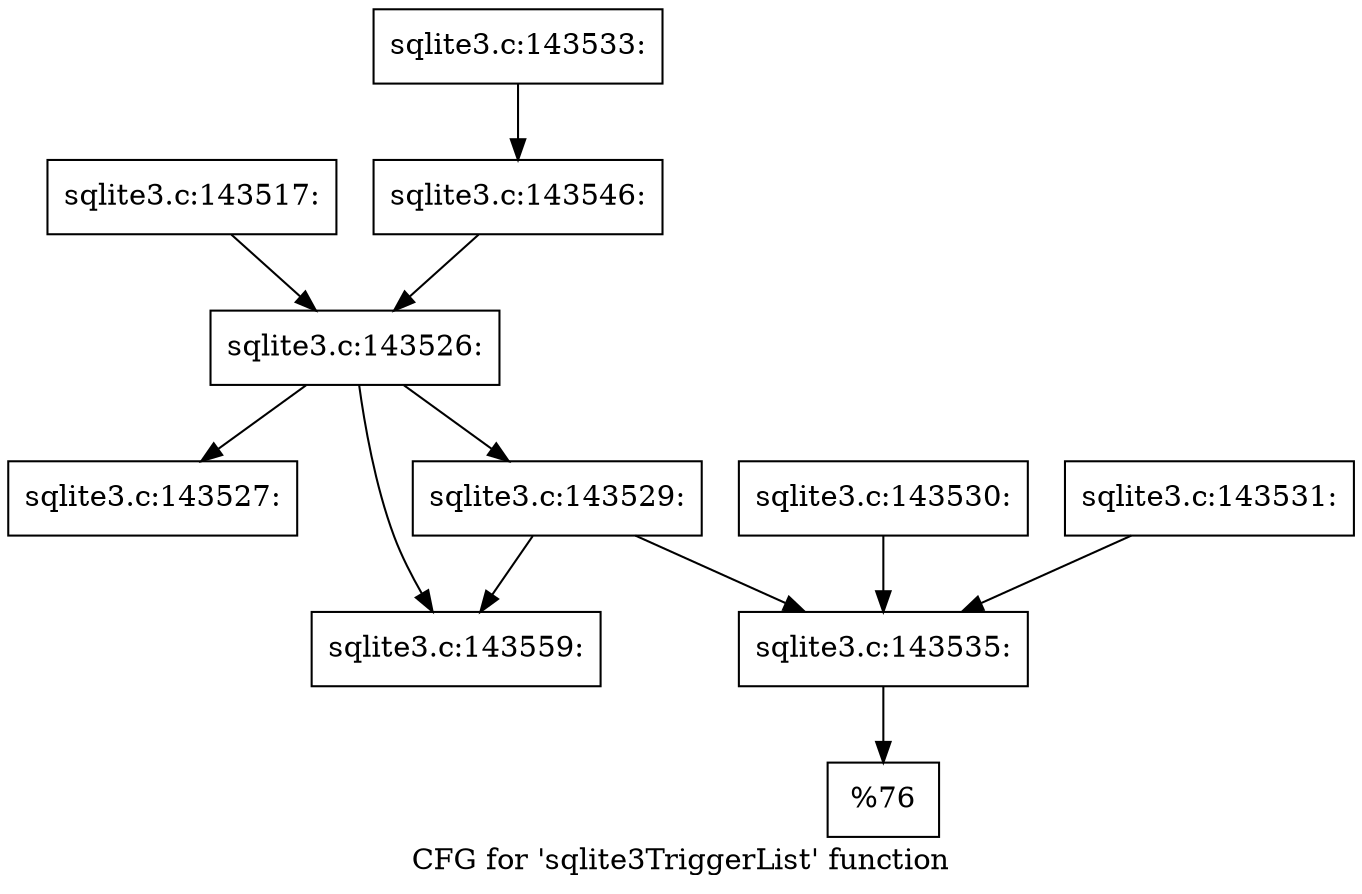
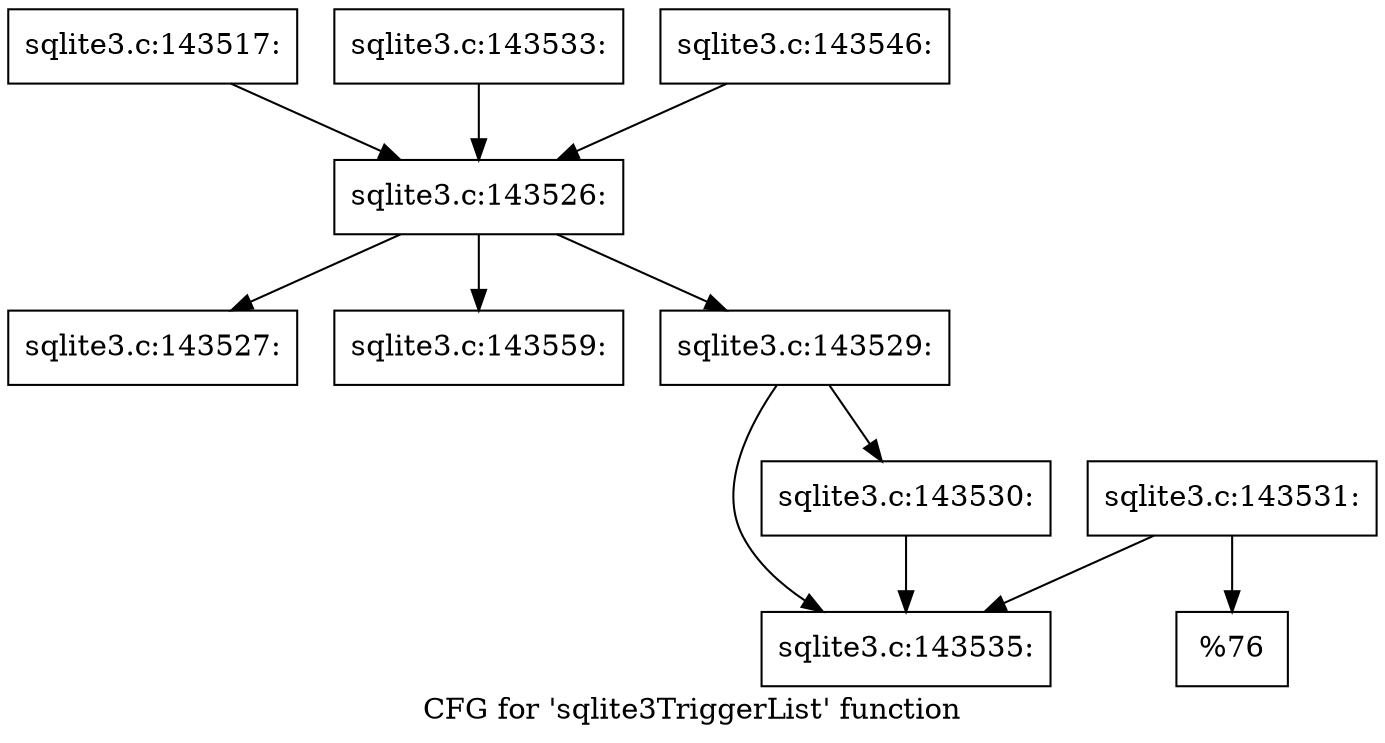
edge "sqlite3.c:143533:" -> "sqlite3.c:143546:": now "sqlite3.c:143533:" -> "sqlite3.c:143526:"
edge "sqlite3.c:143529:" -> "sqlite3.c:143559:": now "sqlite3.c:143529:" -> "sqlite3.c:143530:"
edge "sqlite3.c:143535:" -> "%76": now "sqlite3.c:143531:" -> "%76"
